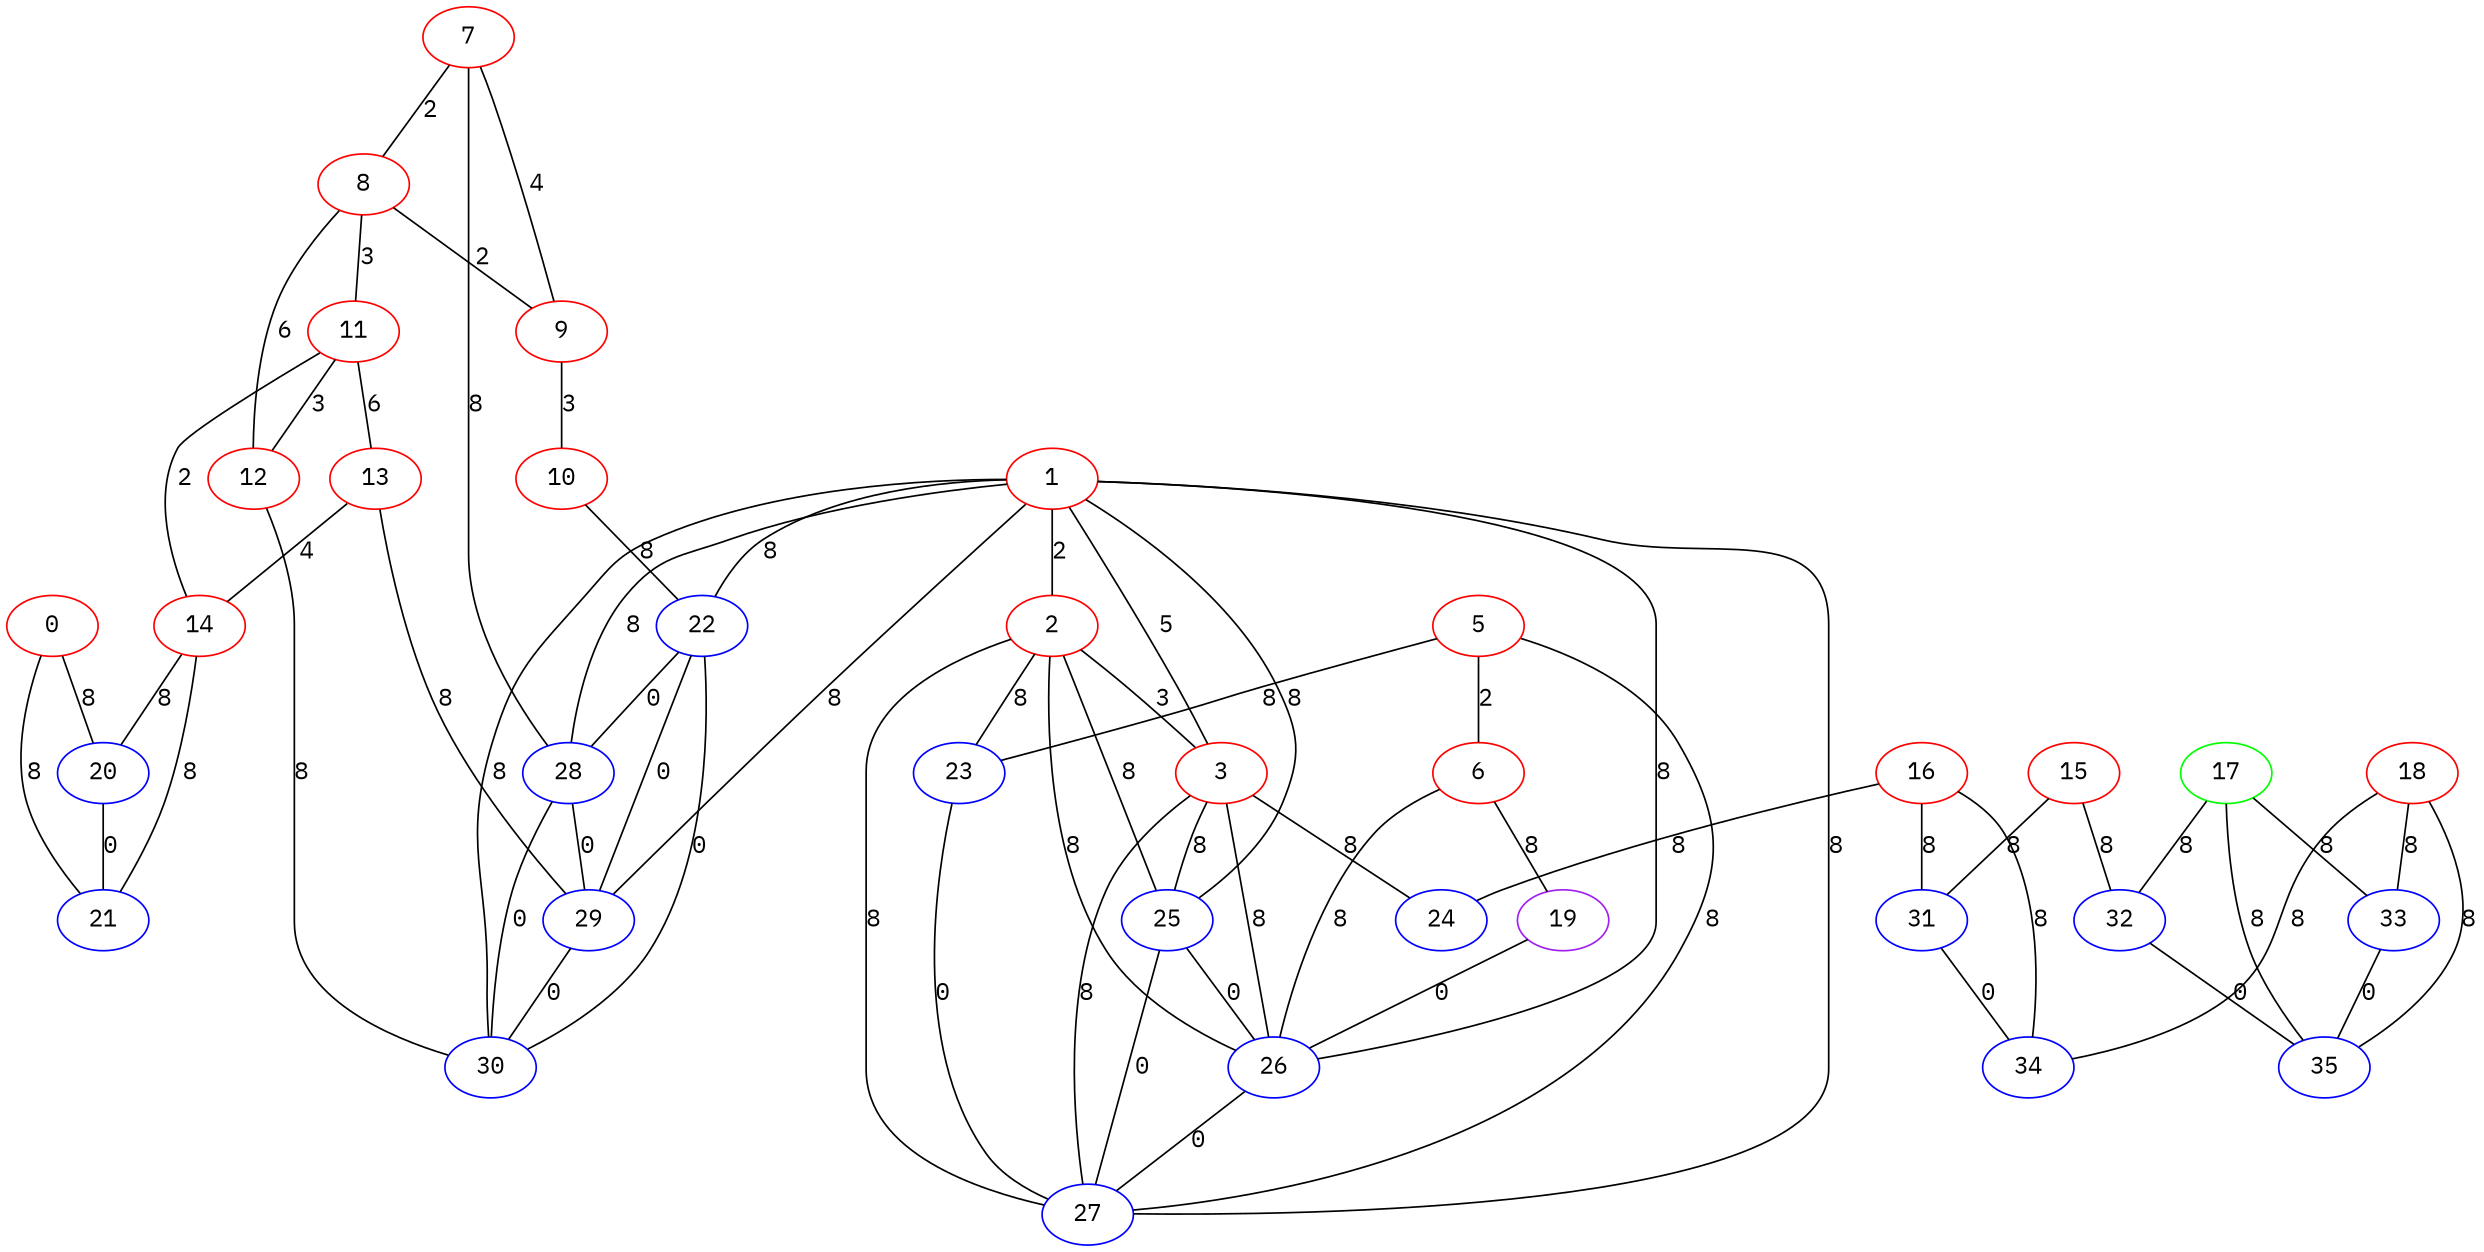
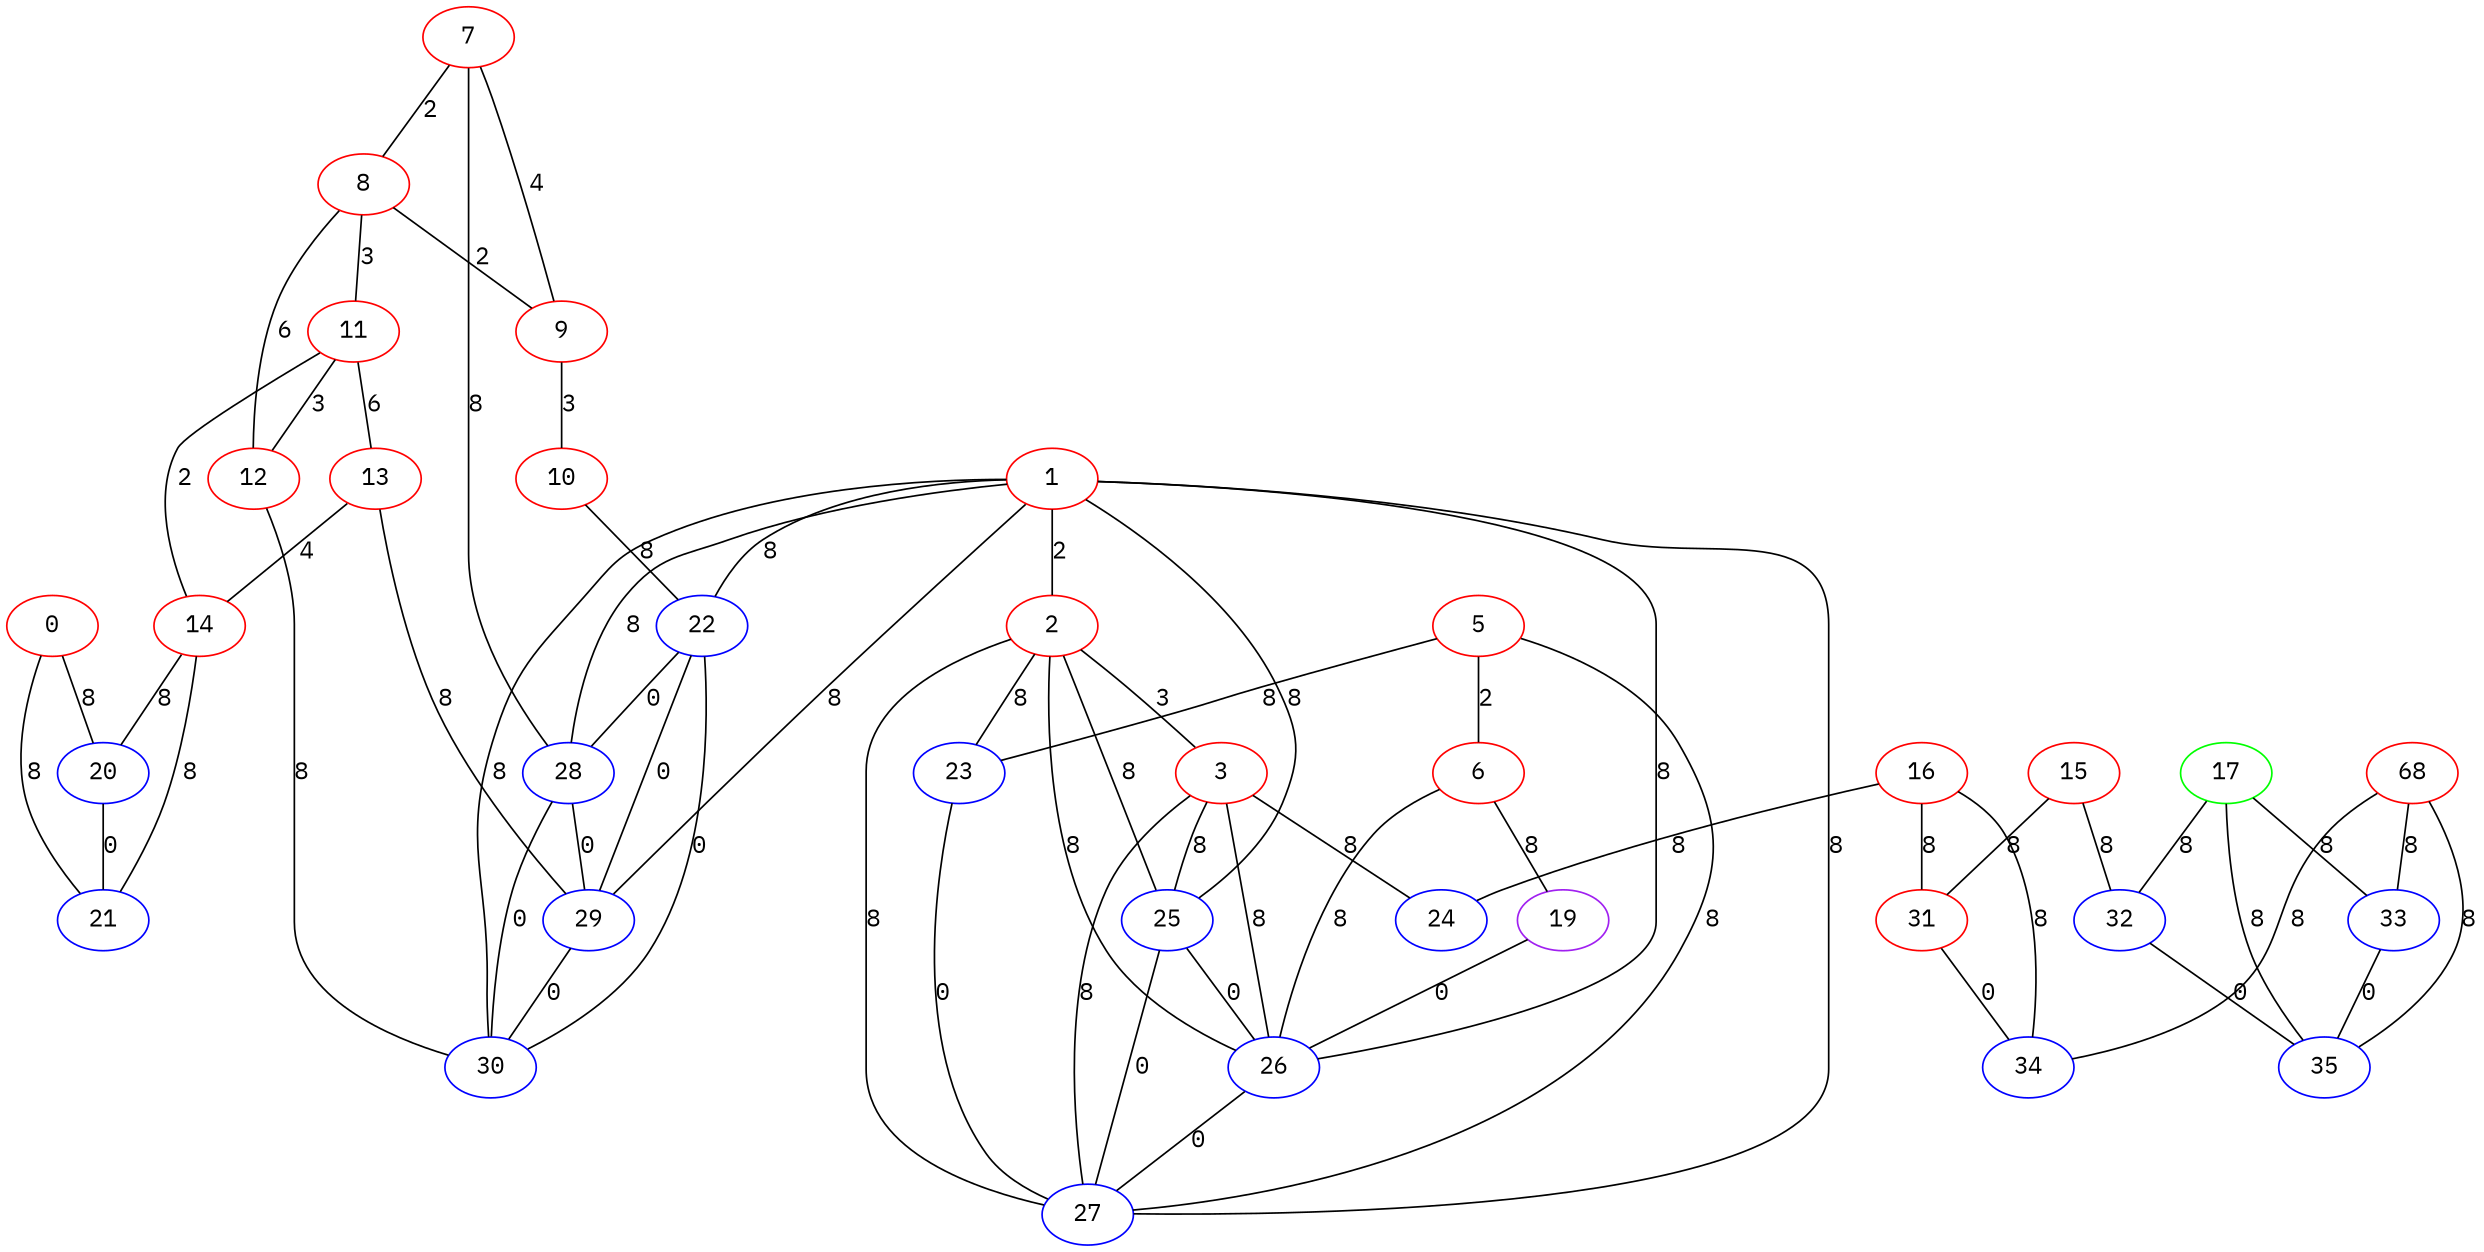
edge "1" -- "3": removed, label "5"
node "18": label "18" -> "68"
node "31": color blue -> red
